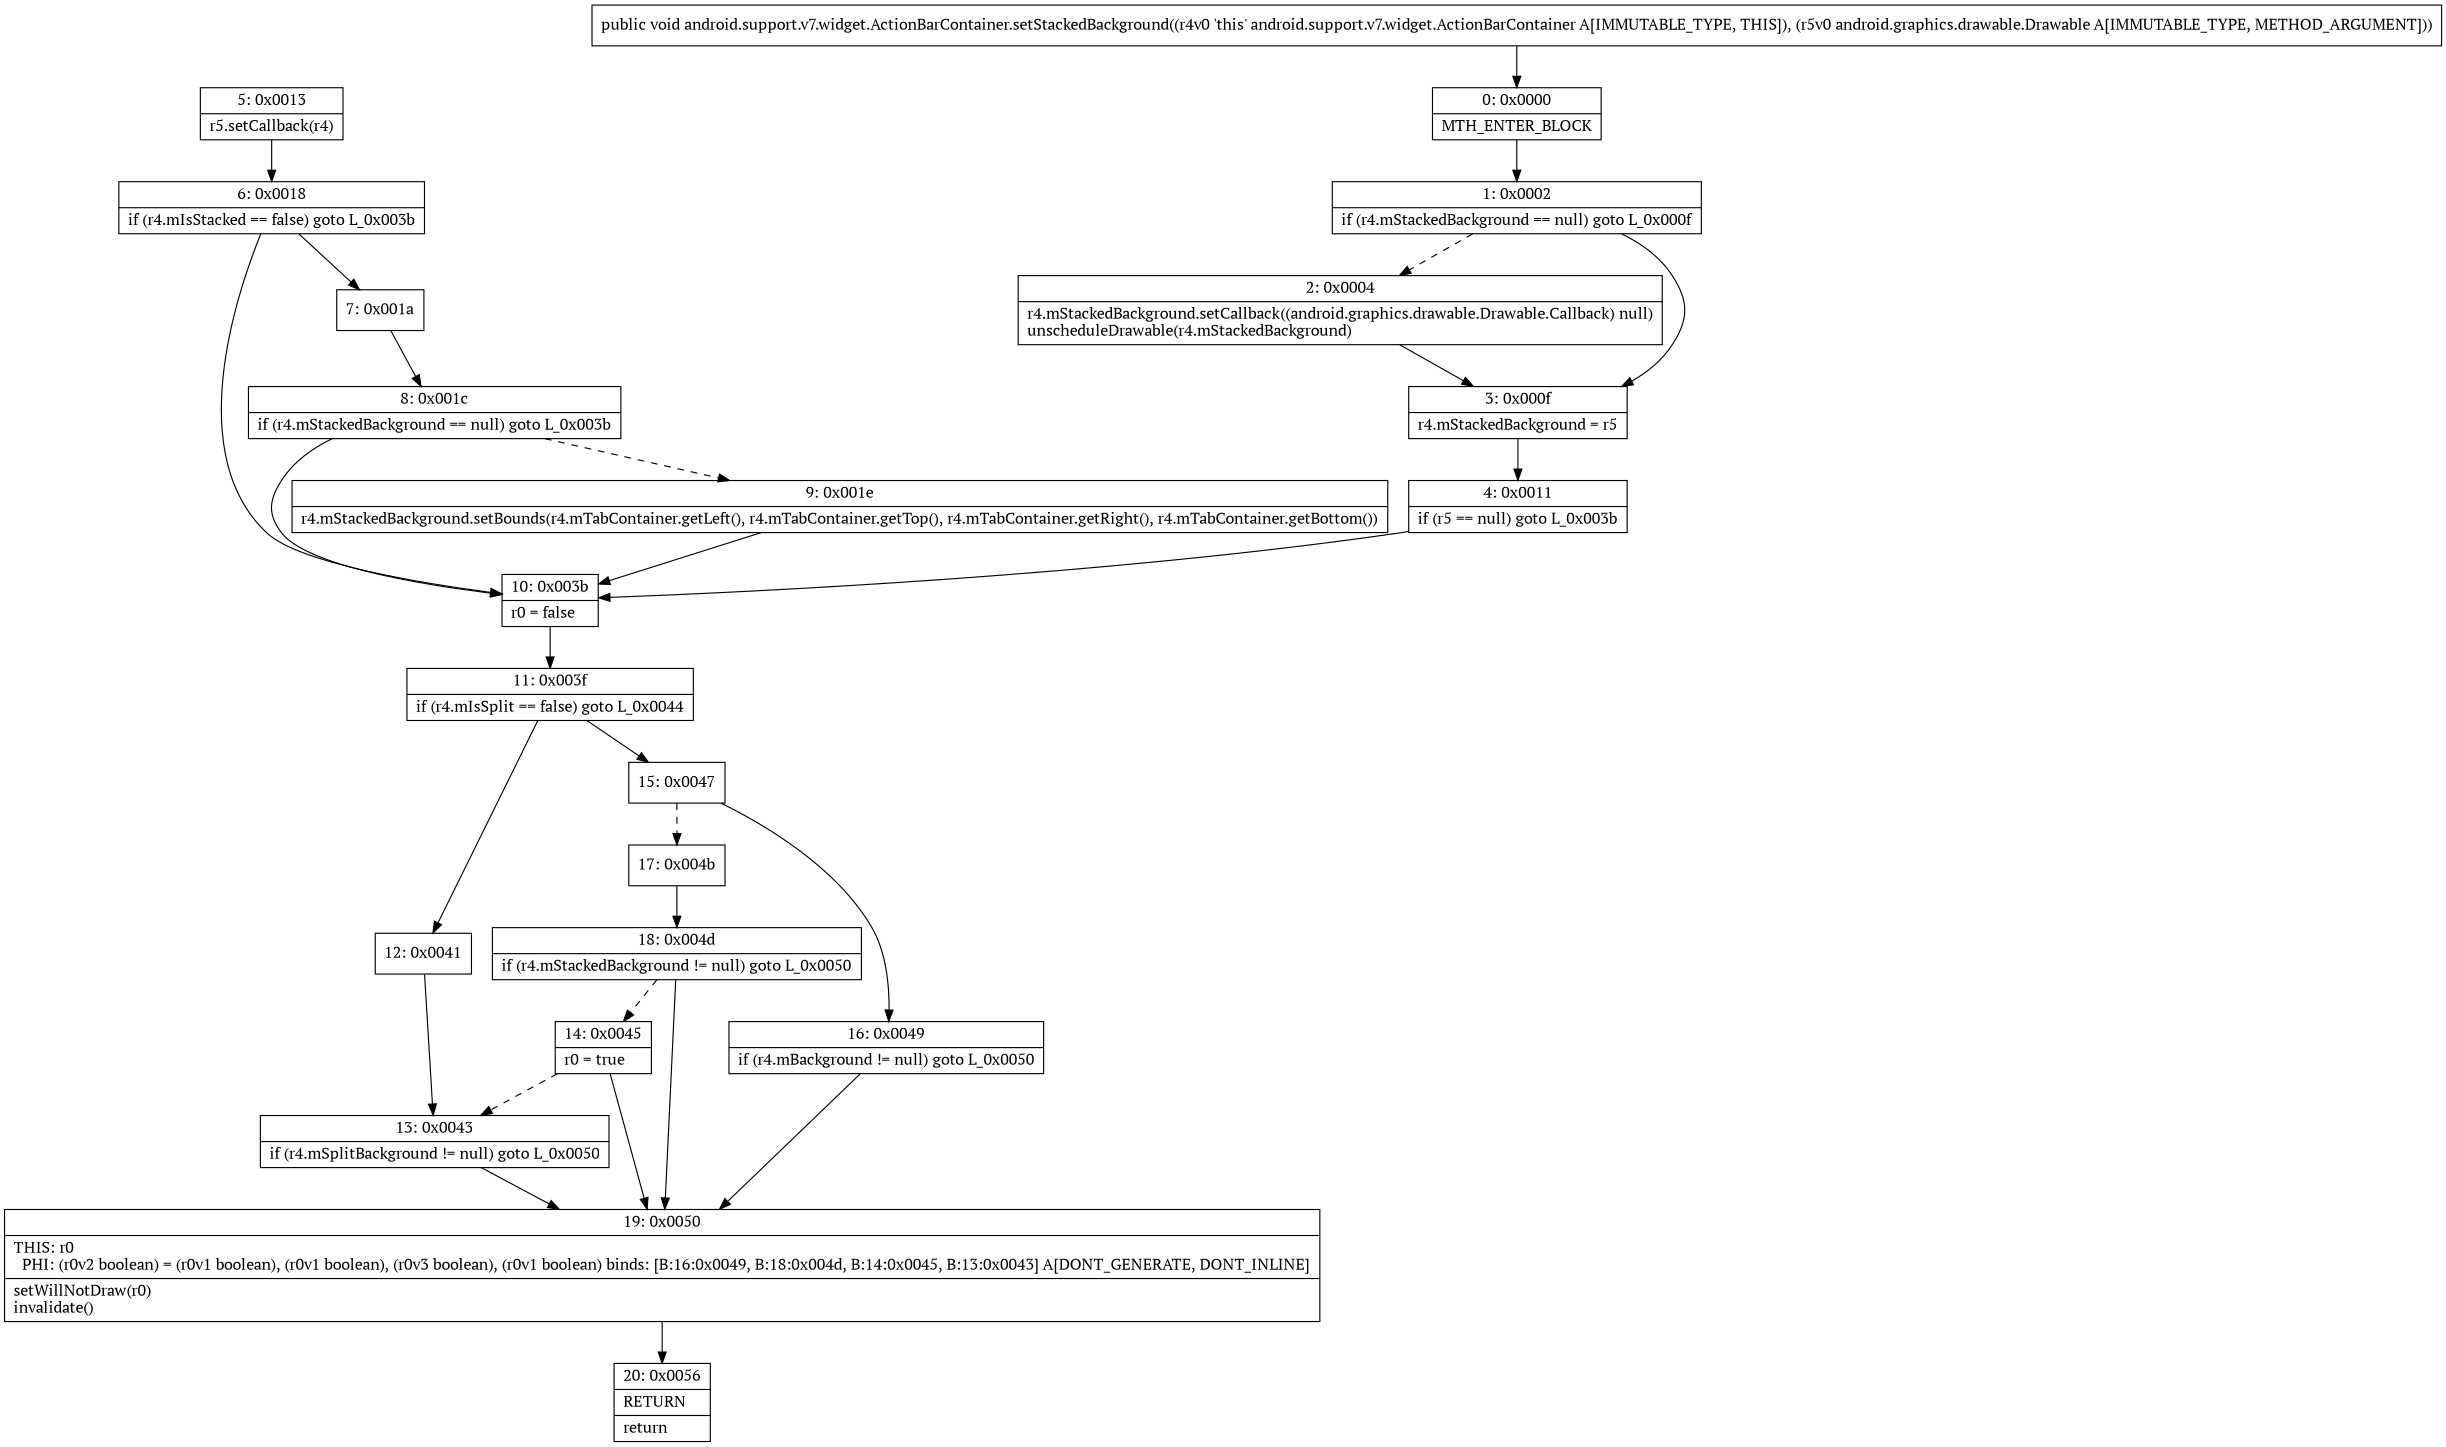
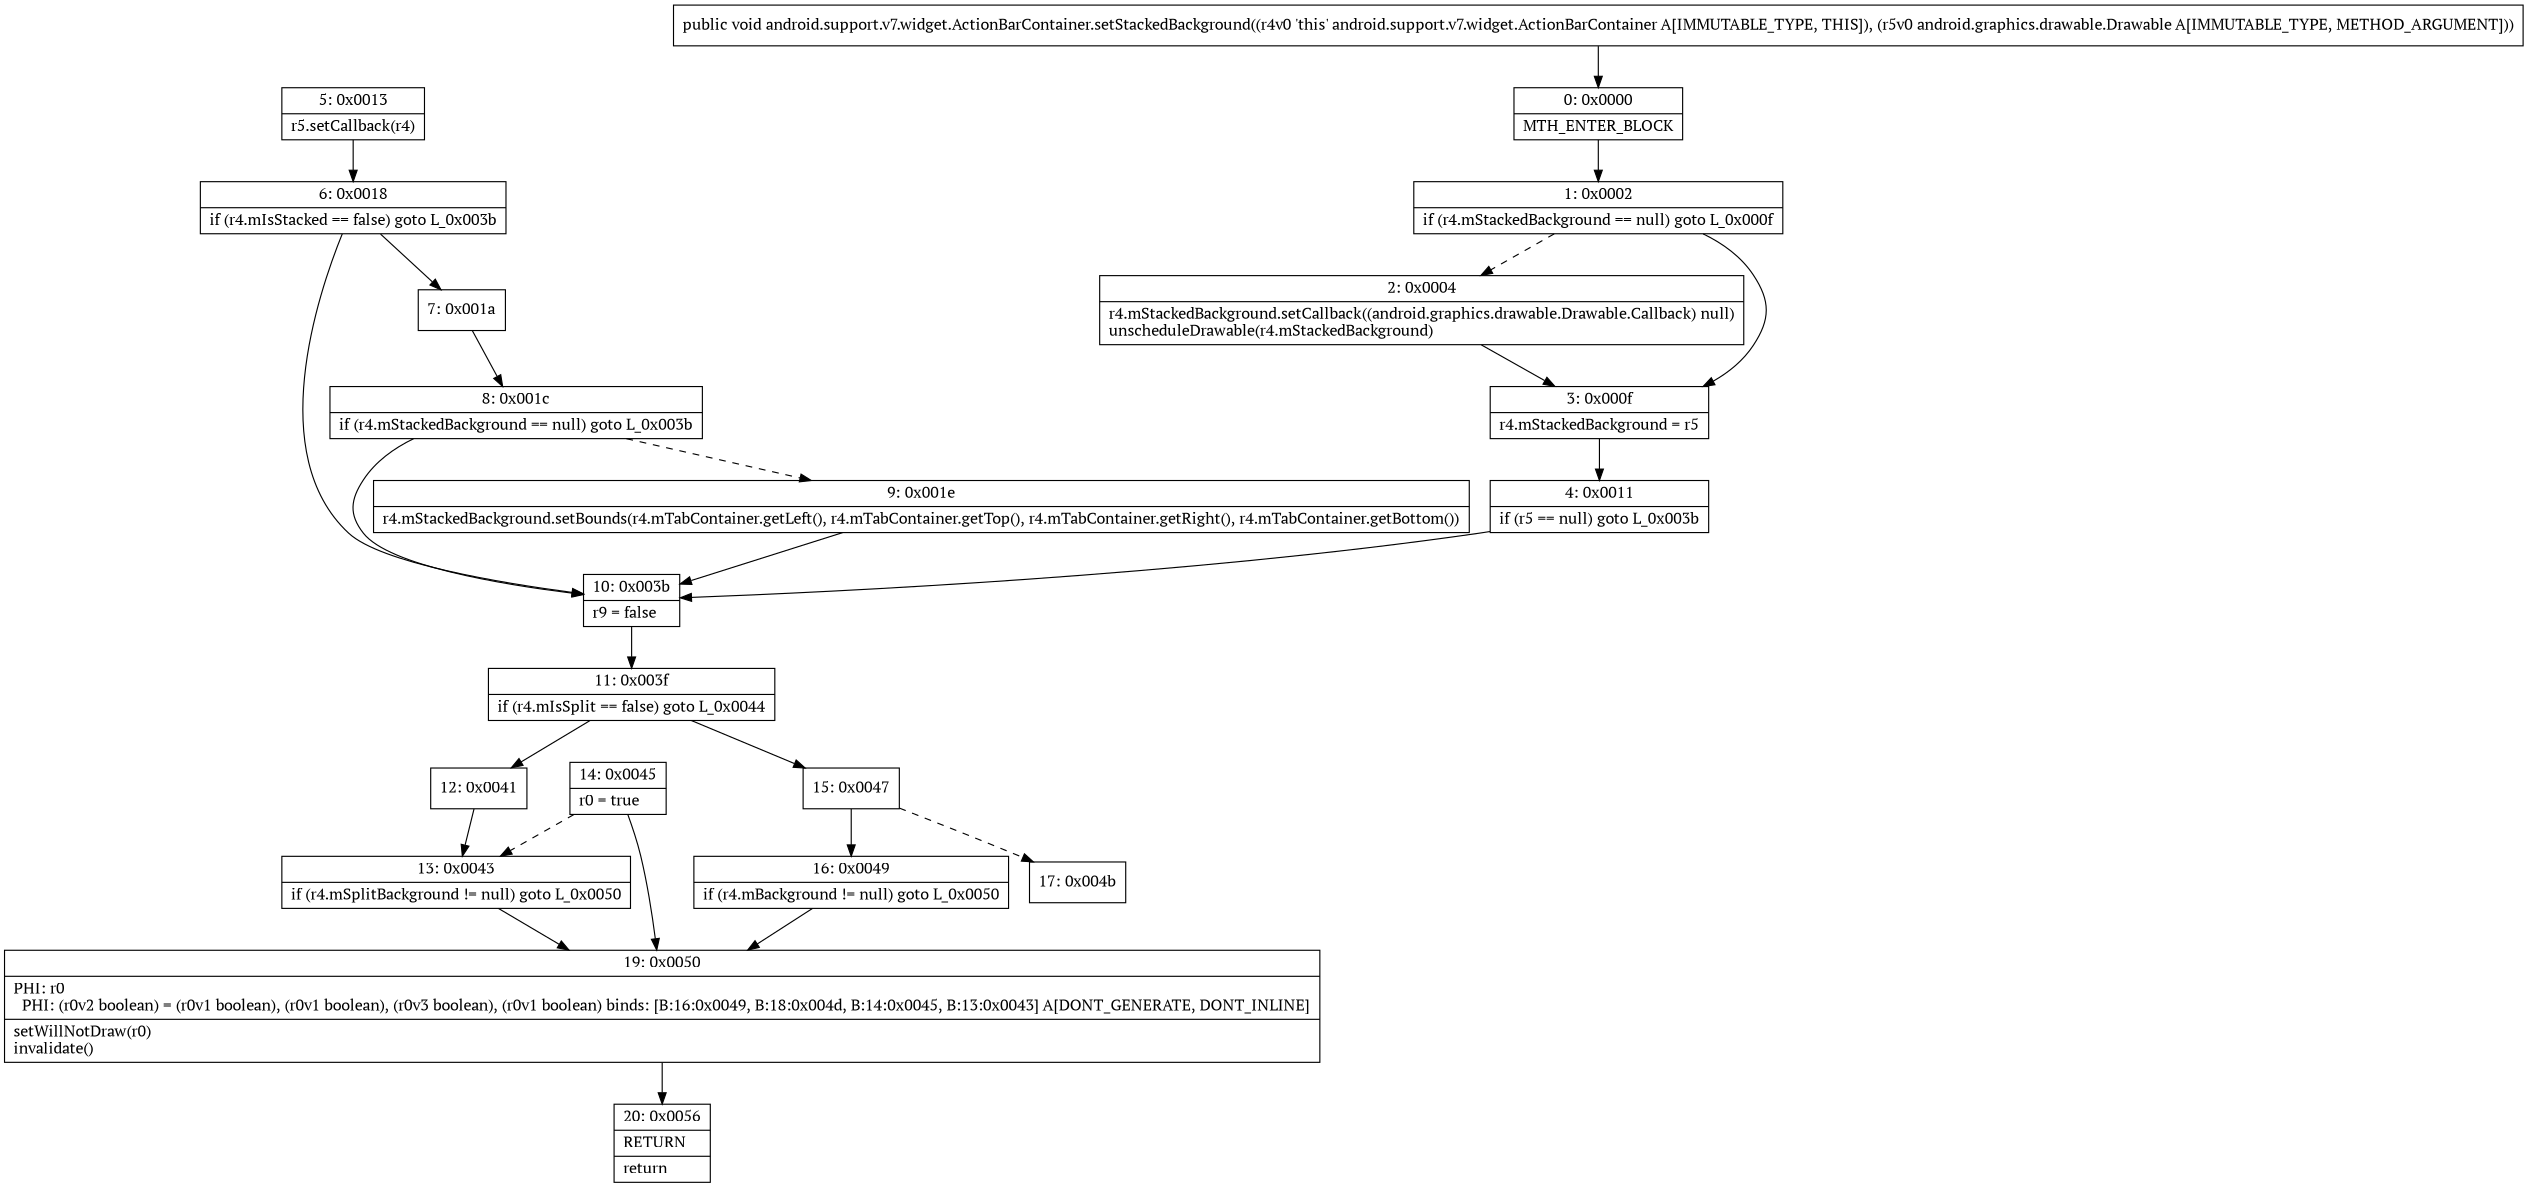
node "10: 0x003b": text "r0 = false" -> "r9 = false"
node "18: 0x004d": removed
node "19: 0x0050": text "THIS: r0" -> "PHI: r0"
